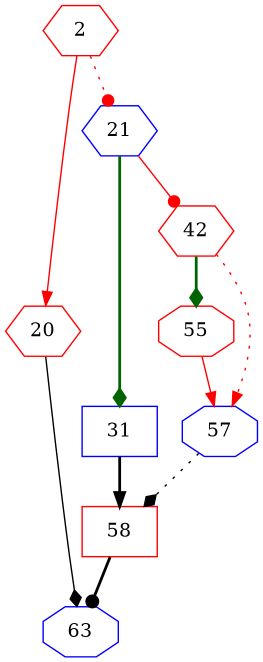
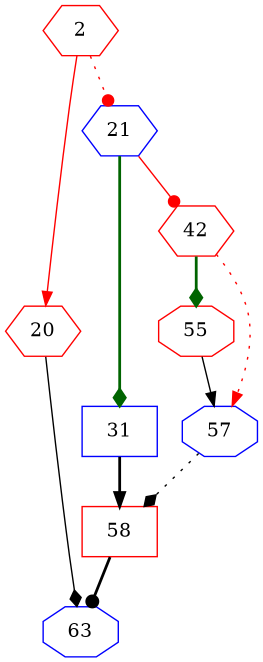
edge "55" -> "57": color red -> black
